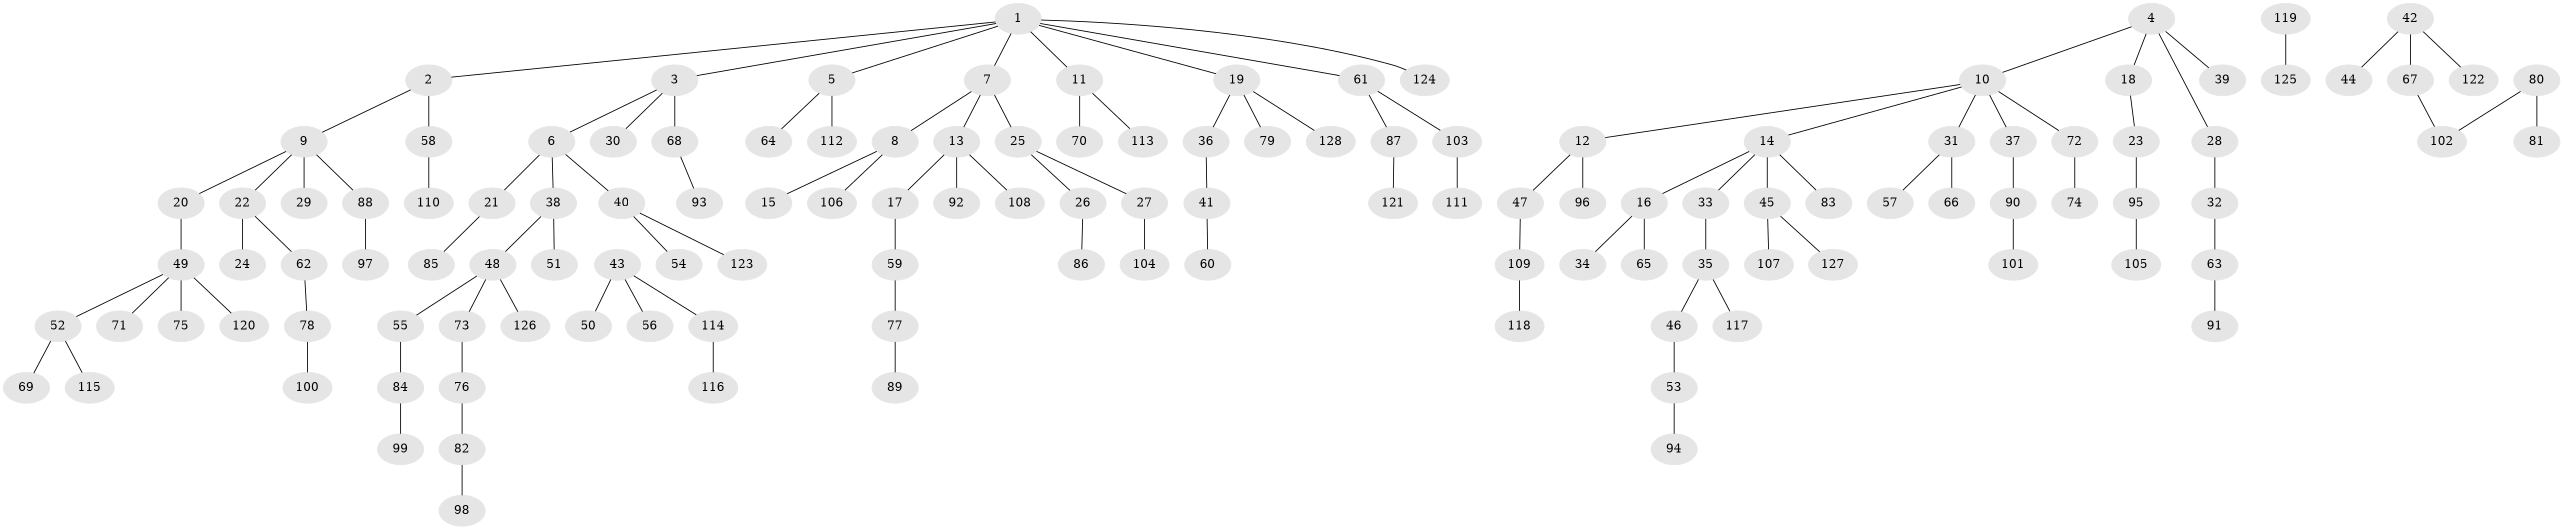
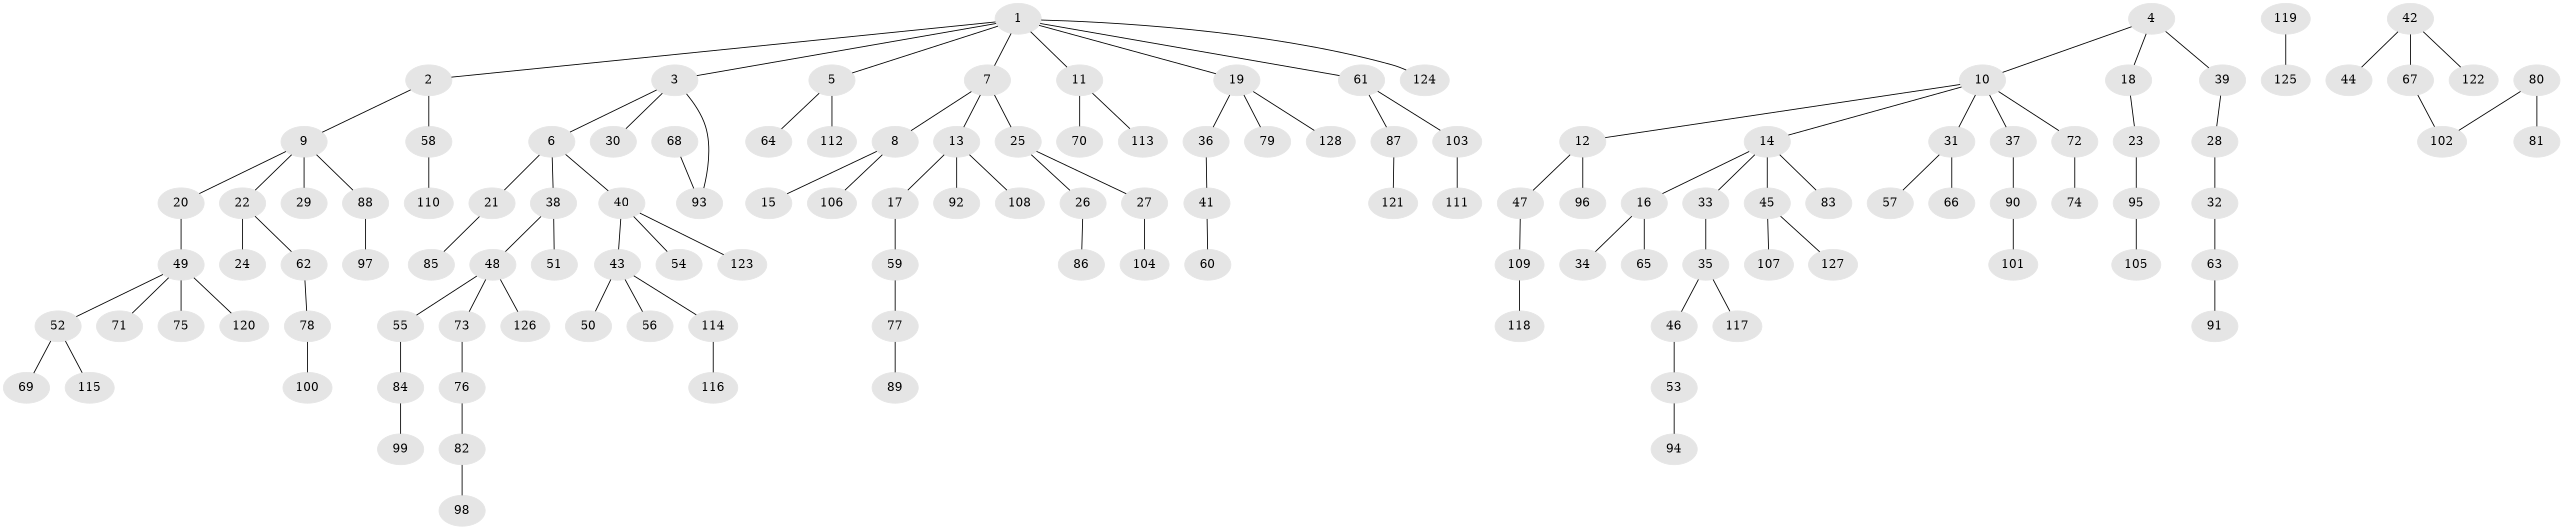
edge "4" -- "28": now "39" -- "28"
edge "3" -- "68": now "3" -- "93"
edge "40" -- "43": added
